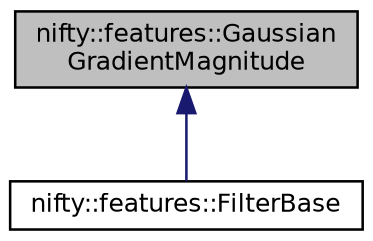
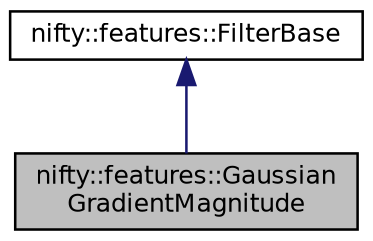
edge "nifty::features::FilterBase" -> "nifty::features::Gaussian GradientMagnitude": reversed
